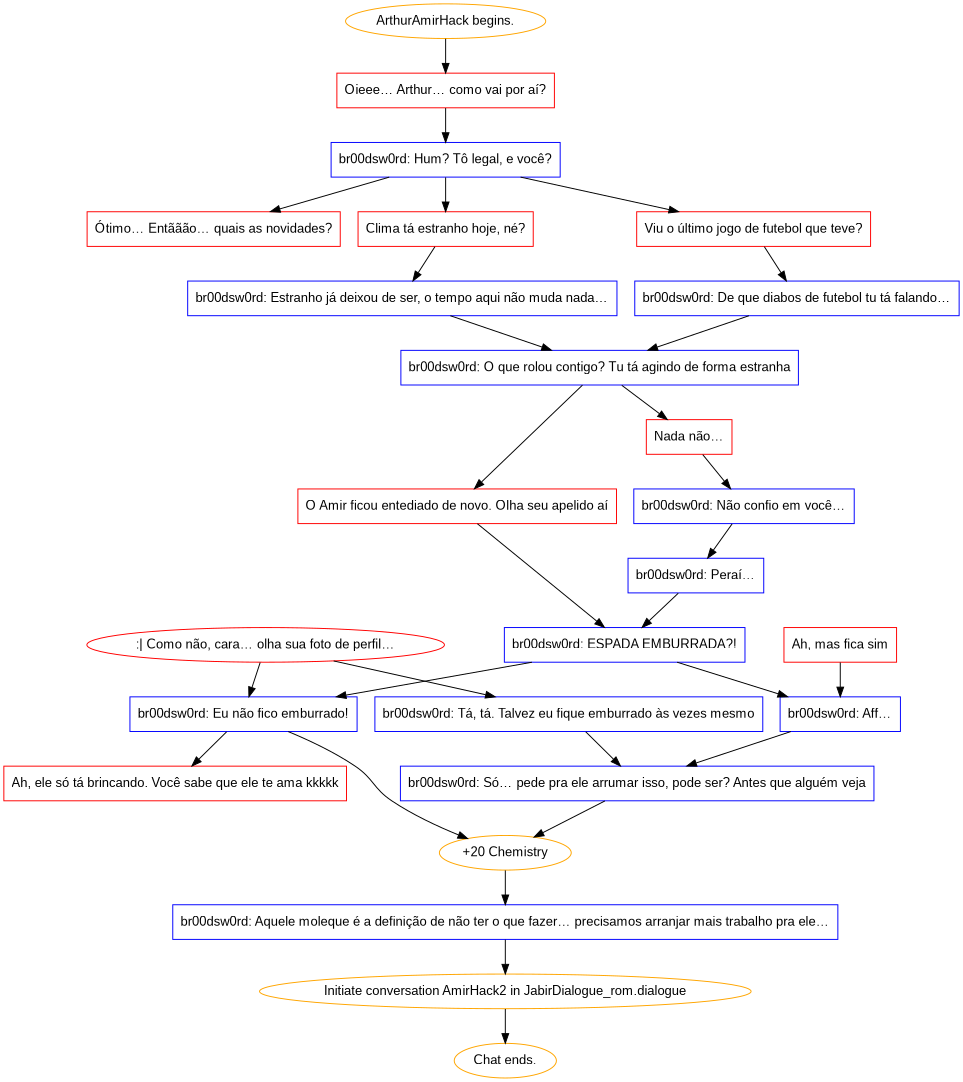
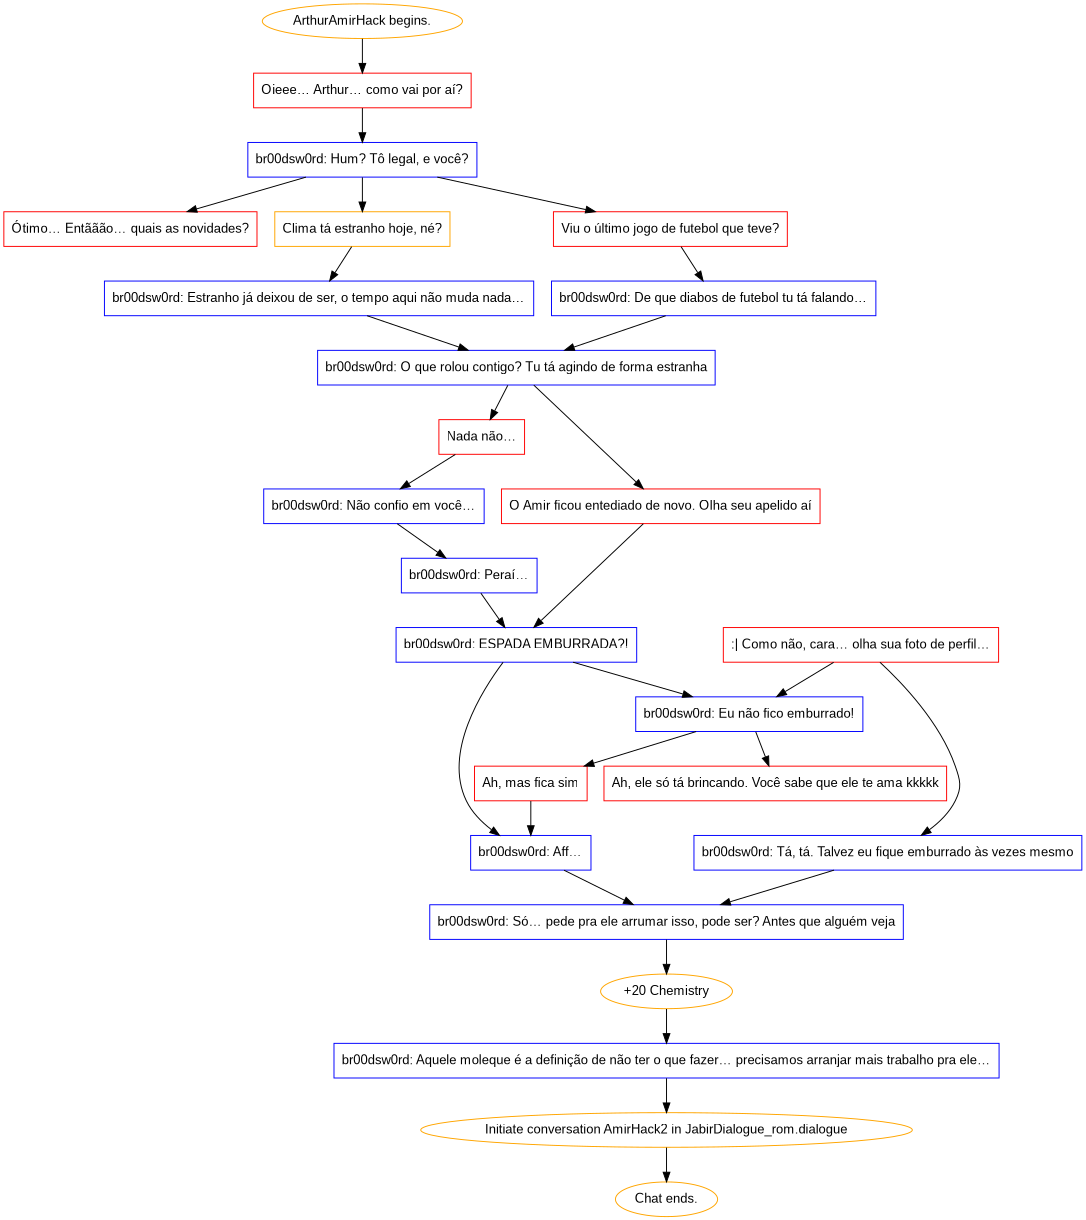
node "Clima tá estranho hoje, né?": color red -> orange
node ":| Como não, cara… olha sua foto de perfil…": shape ellipse -> box
edge "br00dsw0rd: Eu não fico emburrado!" -> "+20 Chemistry": now "br00dsw0rd: Eu não fico emburrado!" -> "Ah, mas fica sim"
